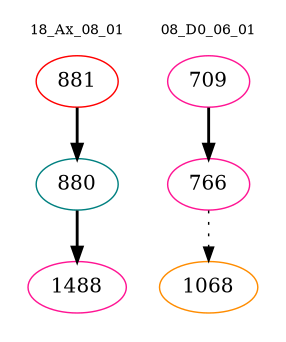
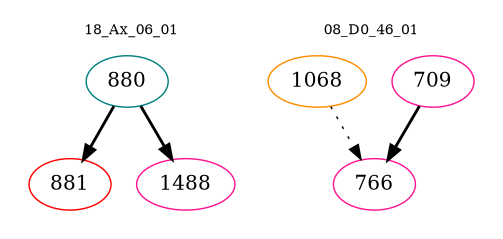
cluster "18_Ax_08_01": label "18_Ax_08_01" -> "18_Ax_06_01"
cluster "08_D0_06_01": label "08_D0_06_01" -> "08_D0_46_01"
edge "881" -> "880": reversed
edge "766" -> "1068": reversed
